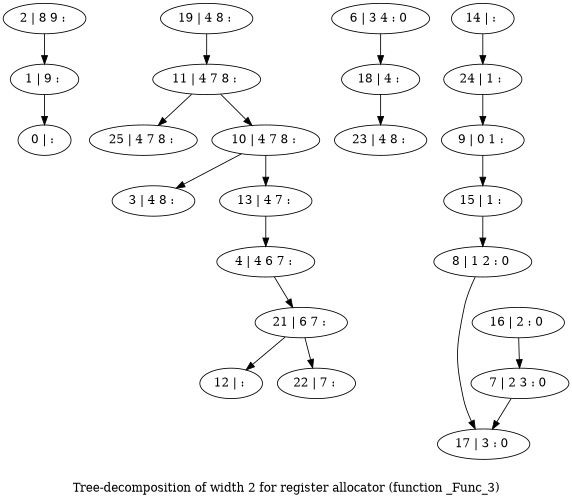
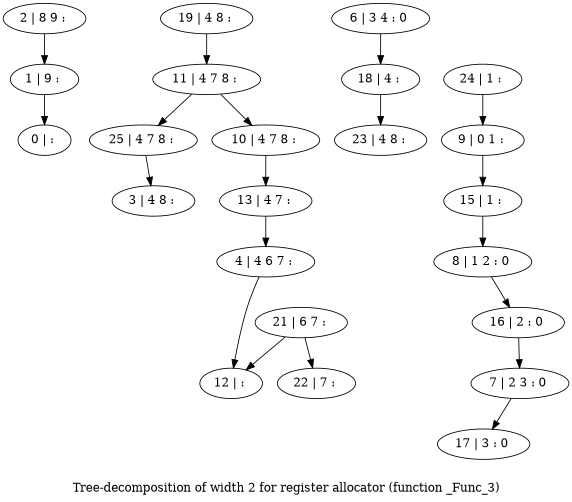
node "14 | :": removed
edge "10 | 4 7 8 :" -> "3 | 4 8 :": now "25 | 4 7 8 :" -> "3 | 4 8 :"
edge "4 | 4 6 7 :" -> "21 | 6 7 :": now "4 | 4 6 7 :" -> "12 | :"
edge "8 | 1 2 : 0" -> "17 | 3 : 0": now "8 | 1 2 : 0" -> "16 | 2 : 0"
